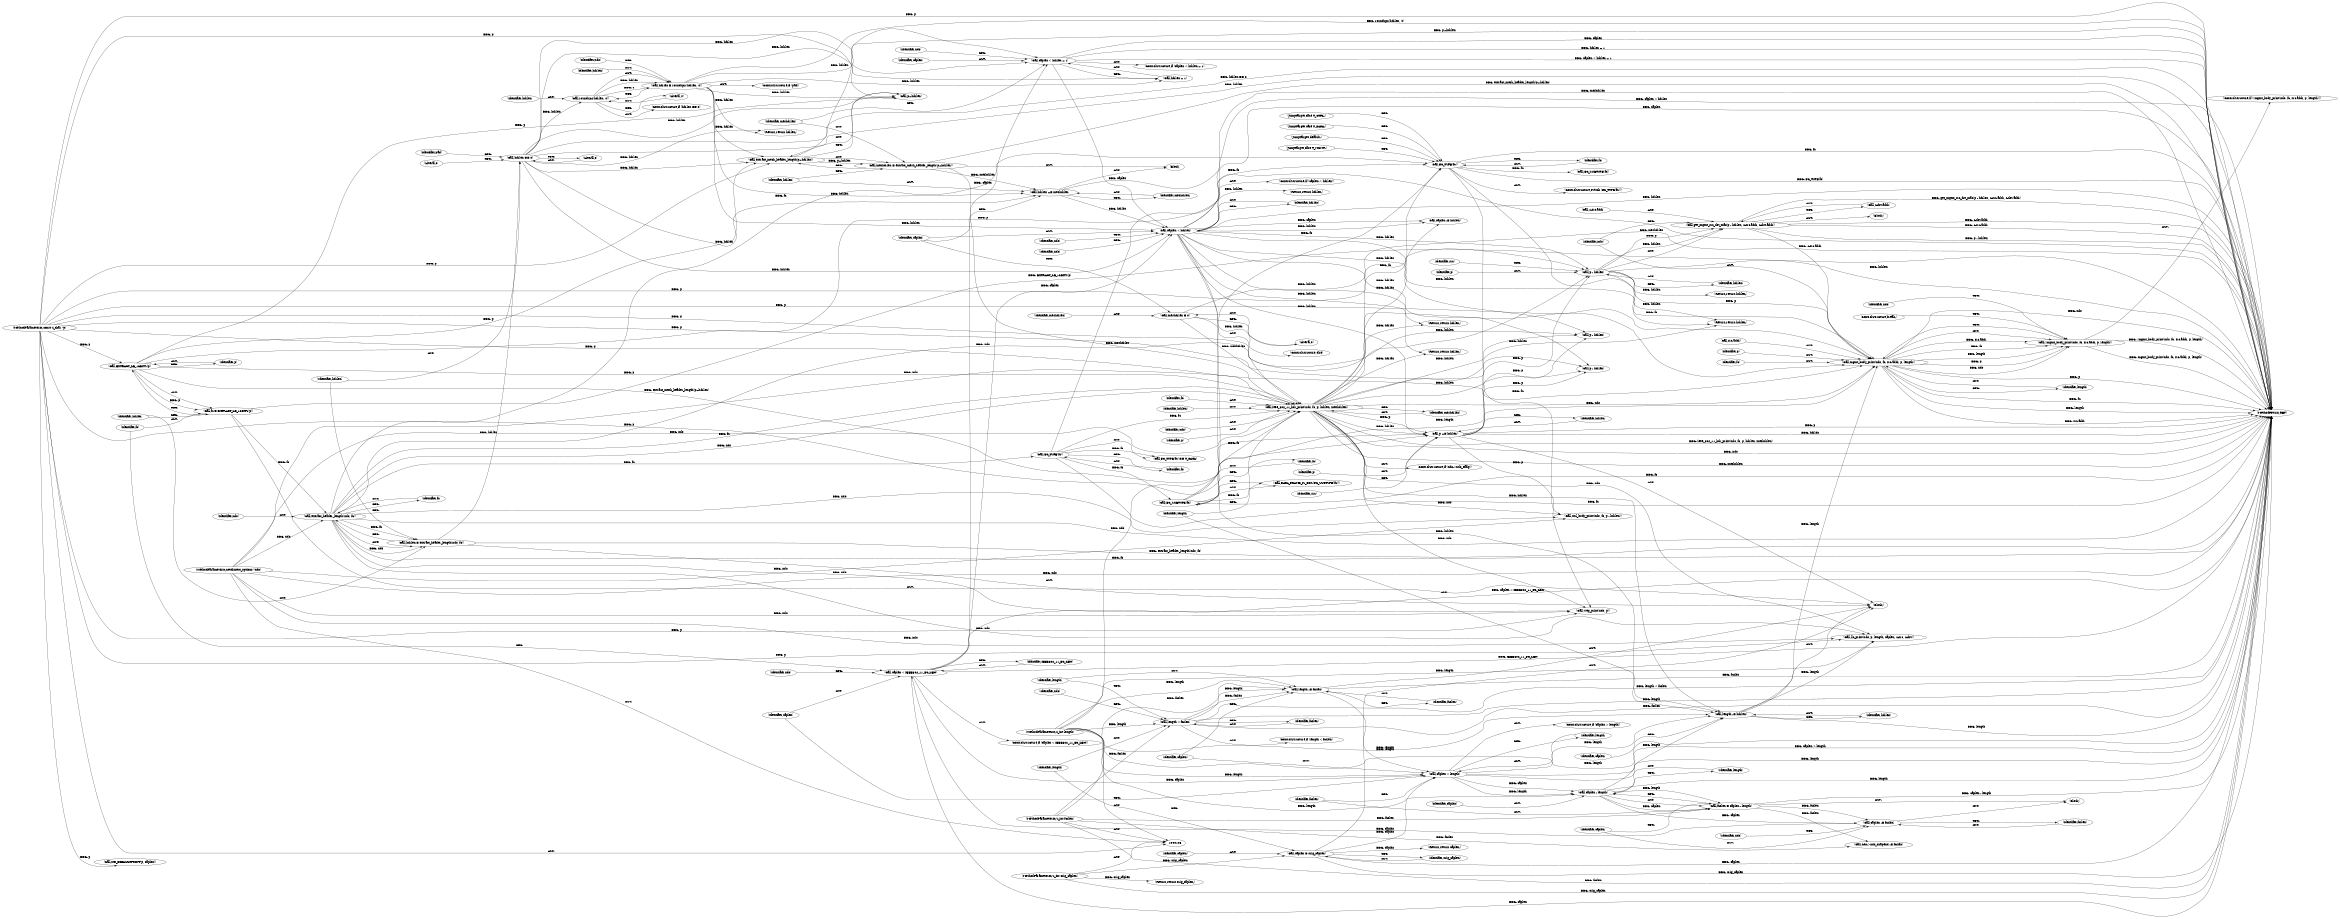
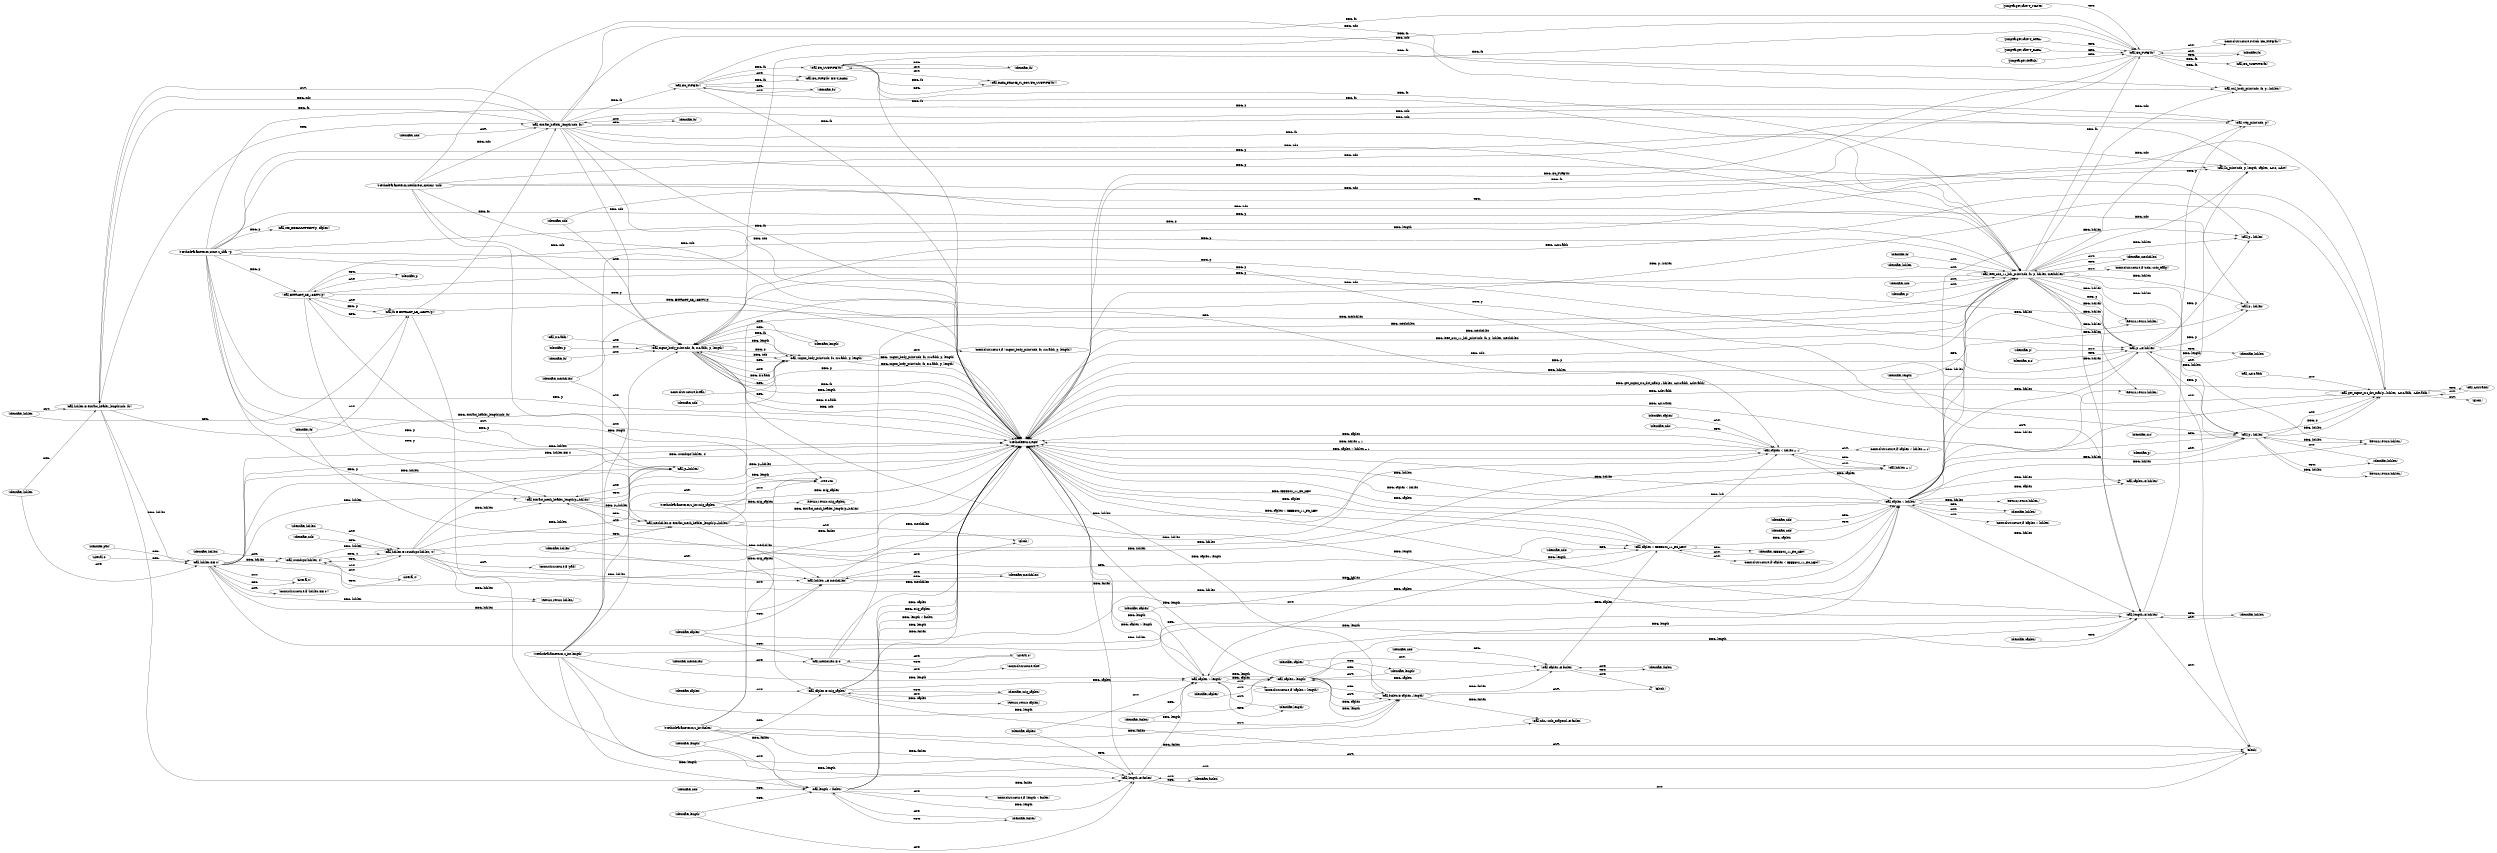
edge "(Call,roundup2(hdrlen, 4))" -> "(ControlStructure,if (hdrlen == 0))": now "(Call,hdrlen == 0)" -> "(ControlStructure,if (hdrlen == 0))"
edge "(Call,caplen < IEEE802_11_FC_LEN)" -> "(Call,caplen < hdrlen + 1)": label "DDG: caplen" -> "DDG: hdr"
edge "(MethodParameterIn,const u_char *p)" -> "(Call,mgmt_body_print(ndo, fc, src.addr, p, length))": removed, label "DDG: p"
edge "(Call,EXTRACT_LE_16BITS(p))" -> "(Call,p += hdrlen)": label "DDG: extract_mesh_header_length(p+hdrlen)" -> "DDG: p"
edge "(Call,length -= fcslen)" -> "(MethodReturn,RET)": reversed
